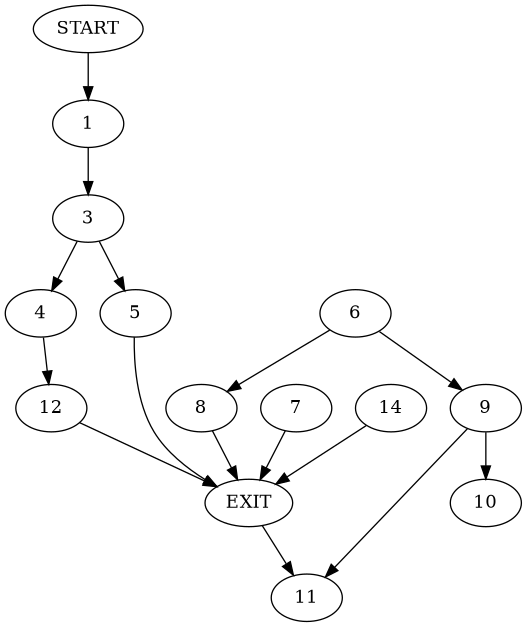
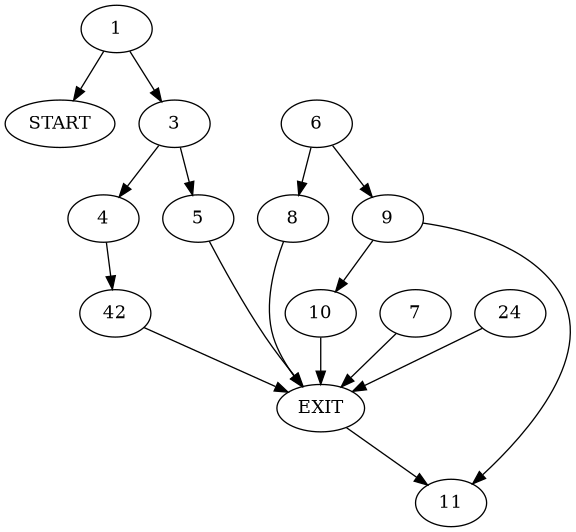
edge "START" -> "1": reversed
edge "10" -> "EXIT": added
node "12": label "12" -> "42"
node "14": label "14" -> "24"
